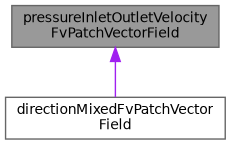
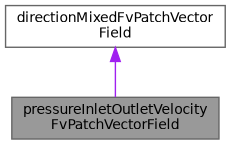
edge "directionMixedFvPatchVector Field" -> "pressureInletOutletVelocity FvPatchVectorField": reversed
